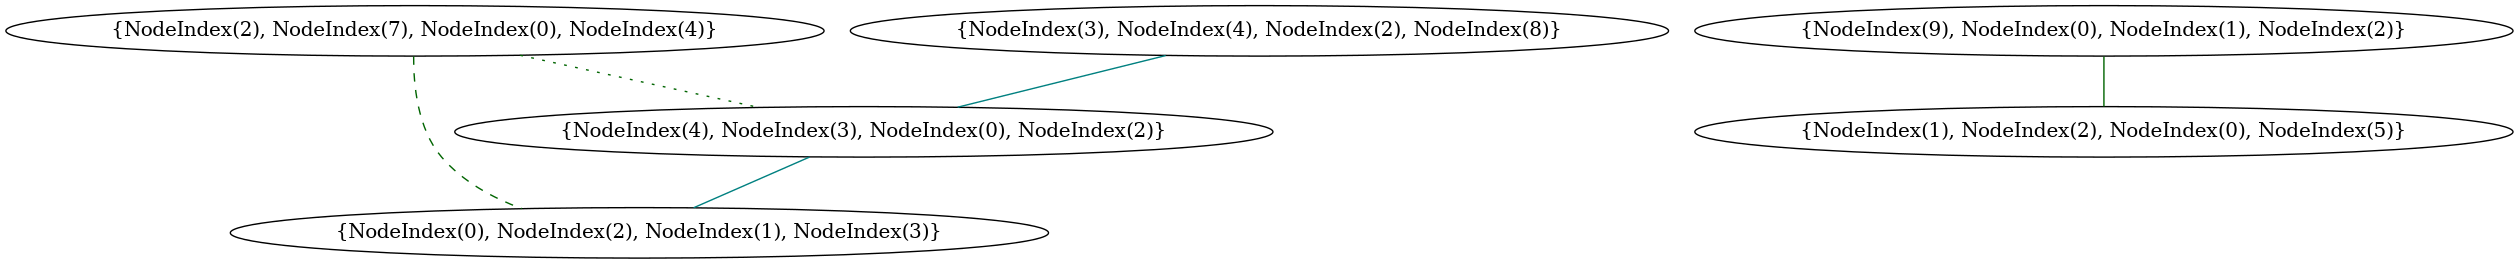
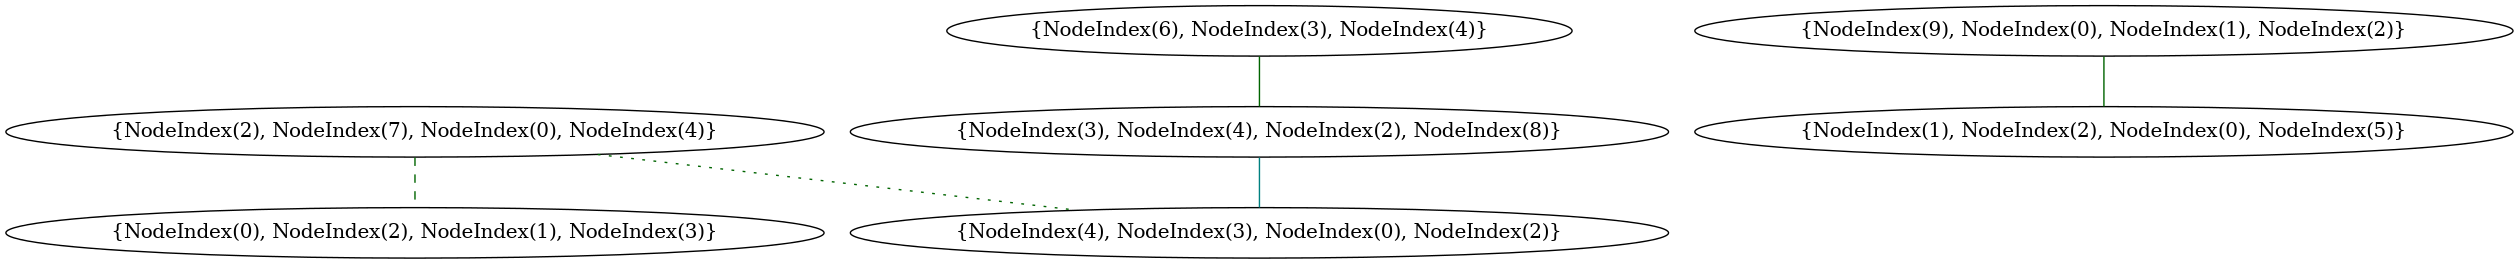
node "{NodeIndex(6), NodeIndex(3), NodeIndex(4)}": added
edge "{NodeIndex(4), NodeIndex(3), NodeIndex(0), NodeIndex(2)}" -- "{NodeIndex(0), NodeIndex(2), NodeIndex(1), NodeIndex(3)}": removed
